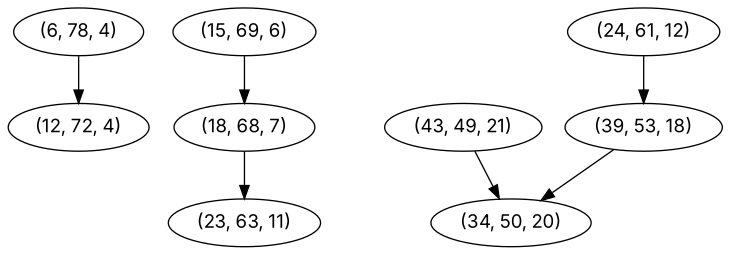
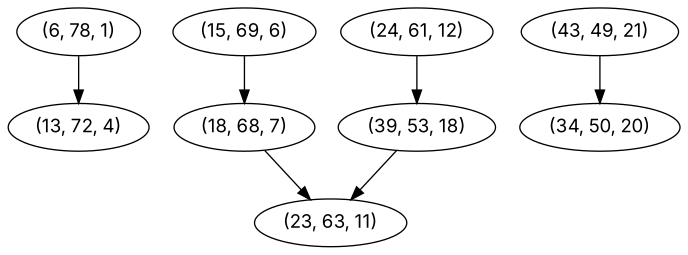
node "(6, 78, 4)": label "(6, 78, 4)" -> "(6, 78, 1)"
node "(12, 72, 4)": label "(12, 72, 4)" -> "(13, 72, 4)"
edge "(39, 53, 18)" -> "(34, 50, 20)": now "(39, 53, 18)" -> "(23, 63, 11)"
